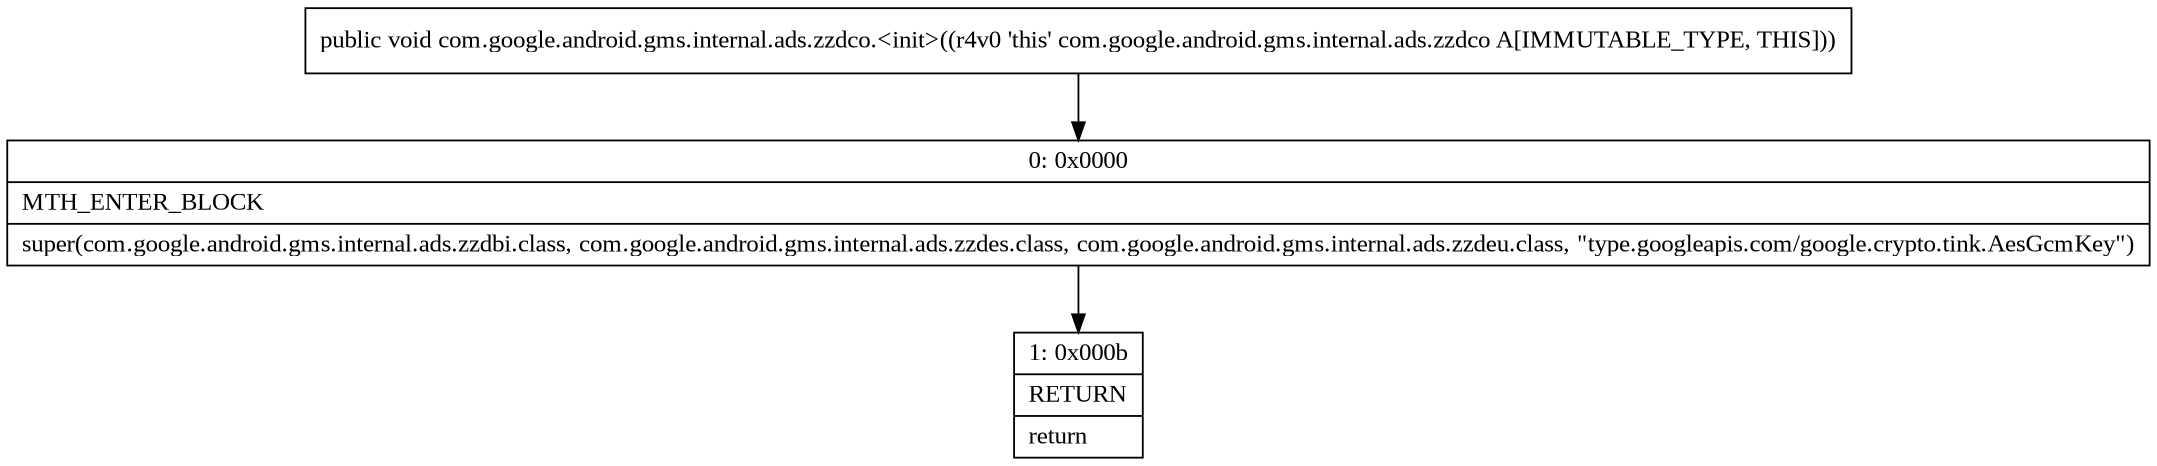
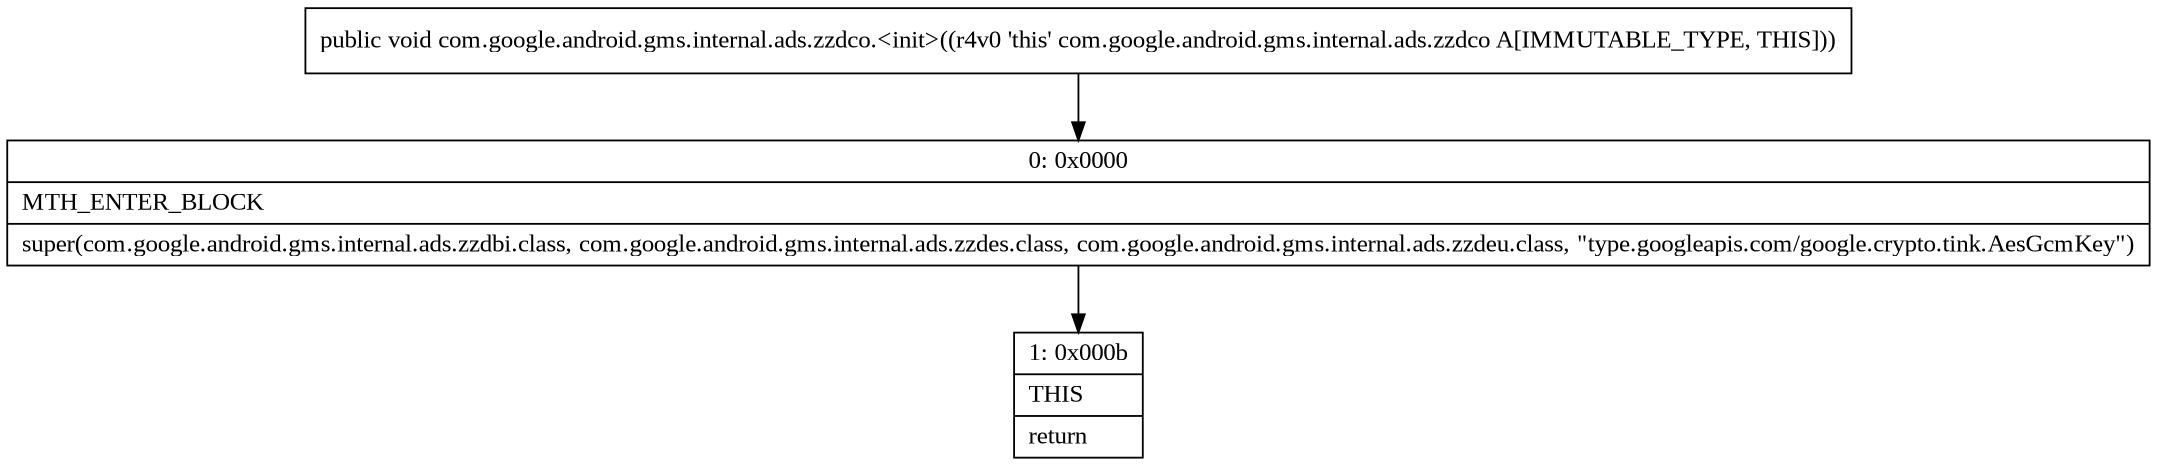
node "1: 0x000b": text "RETURN" -> "THIS"
